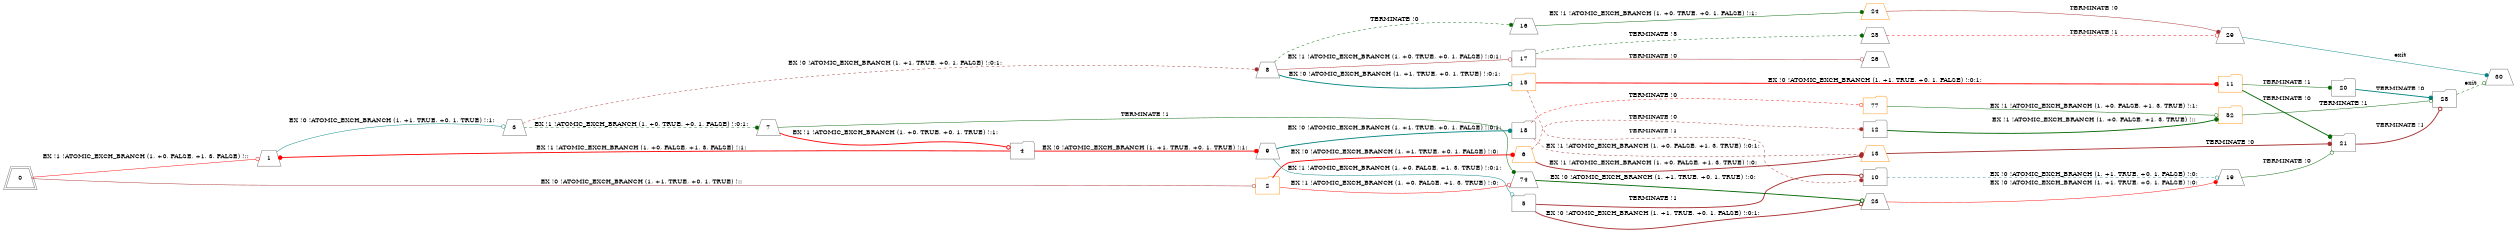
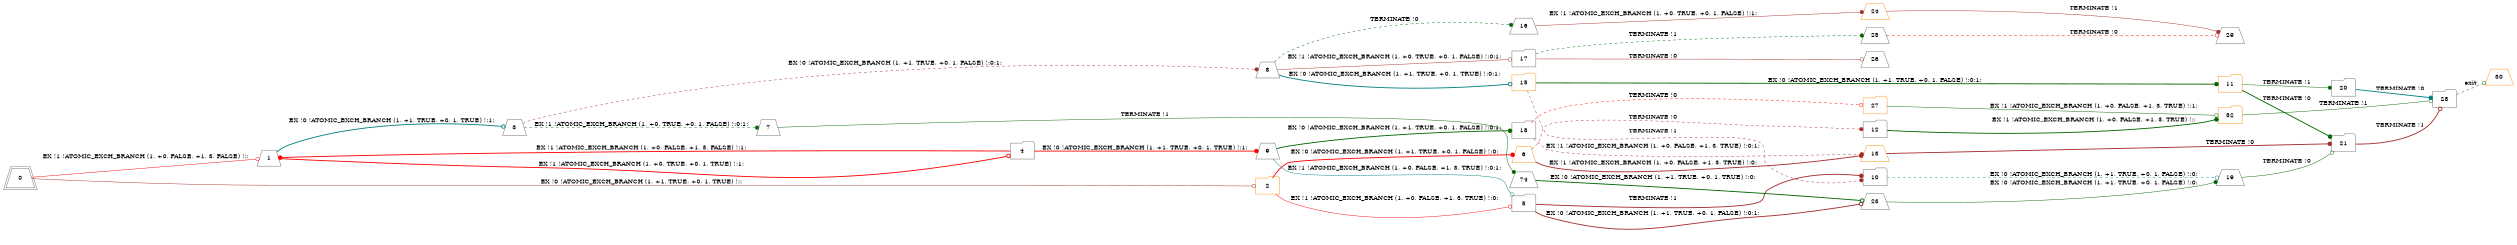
edge "24" -> "29": label "TERMINATE !0" -> "TERMINATE !1"
edge "16" -> "24": color darkgreen -> brown
edge "25" -> "29": label "TERMINATE !1" -> "TERMINATE !0"
edge "17" -> "25": label "TERMINATE !5" -> "TERMINATE !1"
edge "29" -> "30": removed, label "exit"
node "30": color gray40 -> darkorange
edge "15" -> "11": color red -> darkgreen
node "77": label "77" -> "27"
edge "1" -> "3": style solid -> bold
edge "9" -> "18": color teal -> darkgreen
edge "7" -> "4": now "1" -> "4"
edge "2" -> "74": now "2" -> "5"
edge "23" -> "19": color red -> darkgreen
edge "5" -> "10": arrowhead odot -> dot
